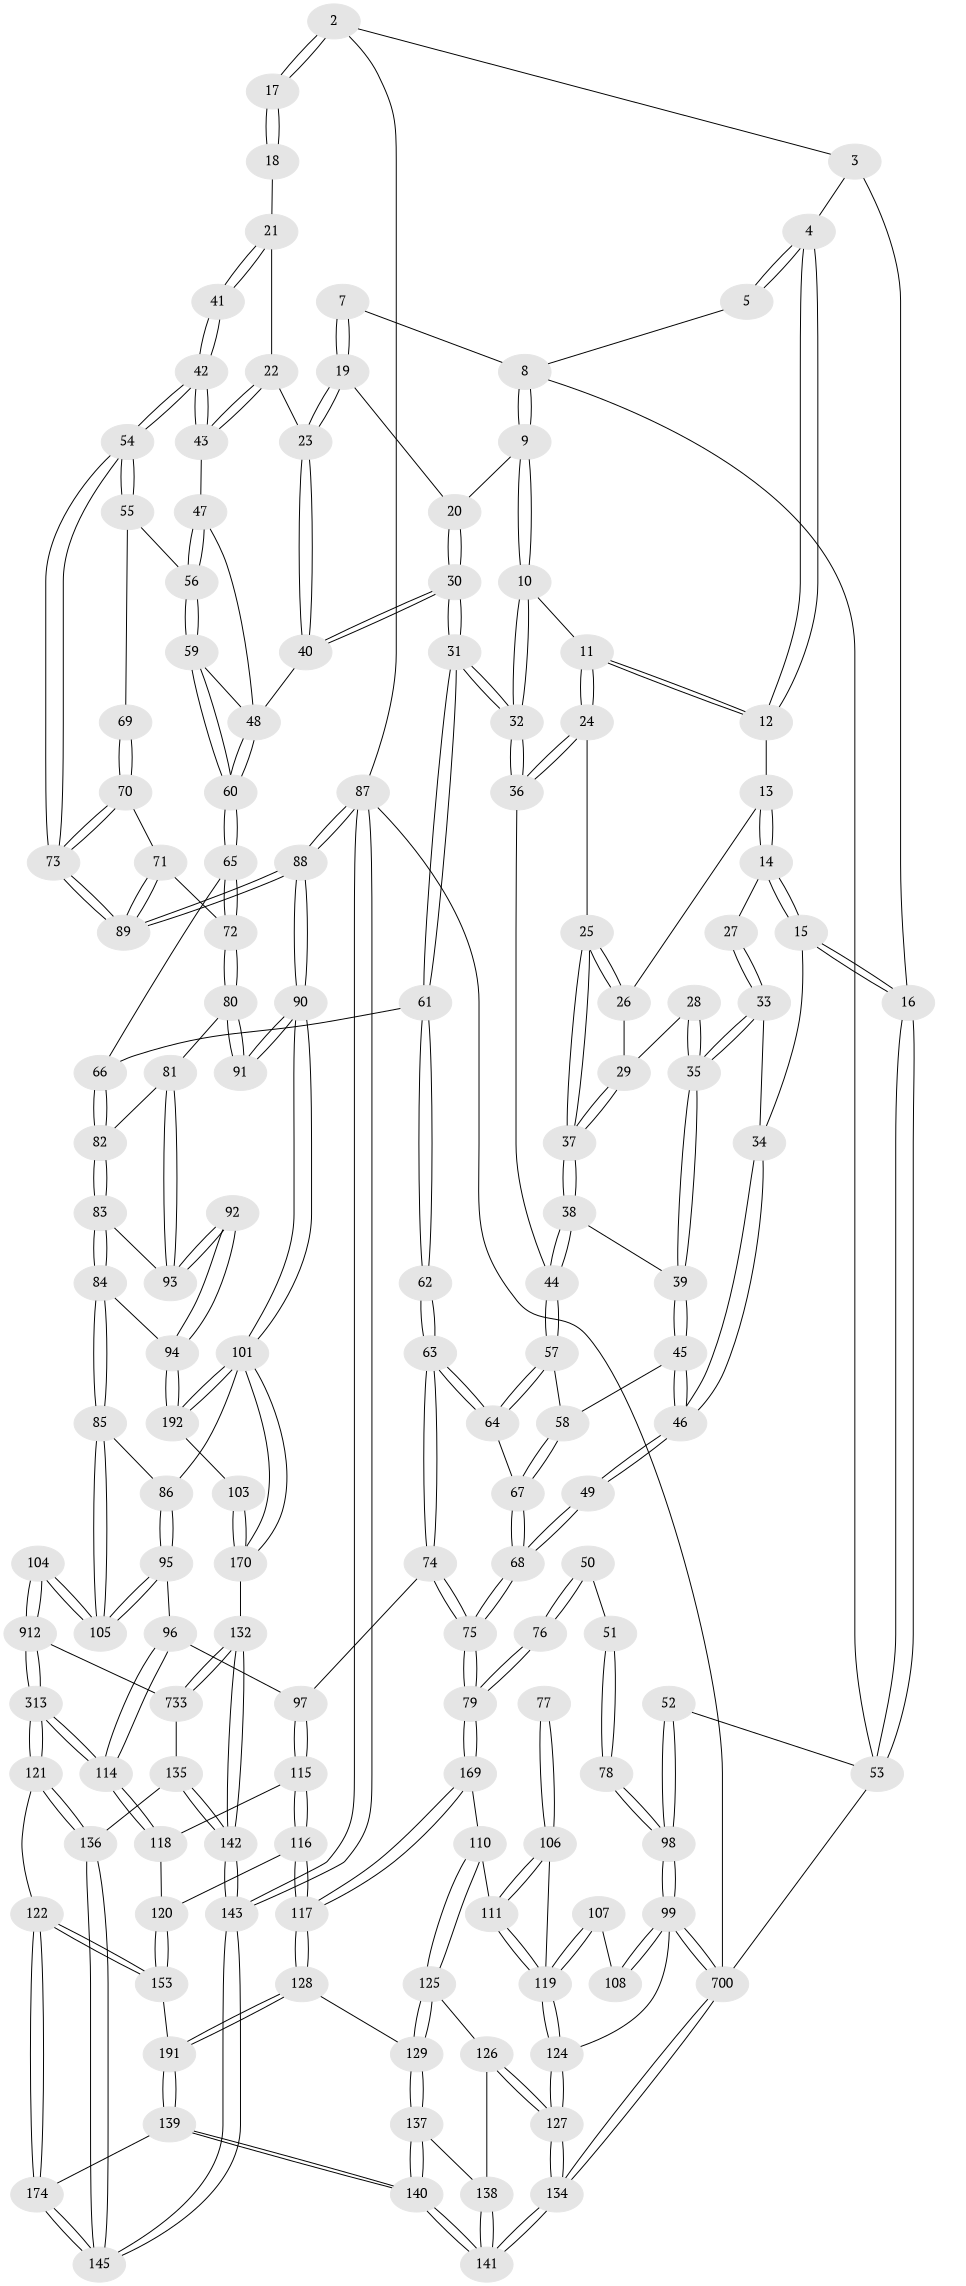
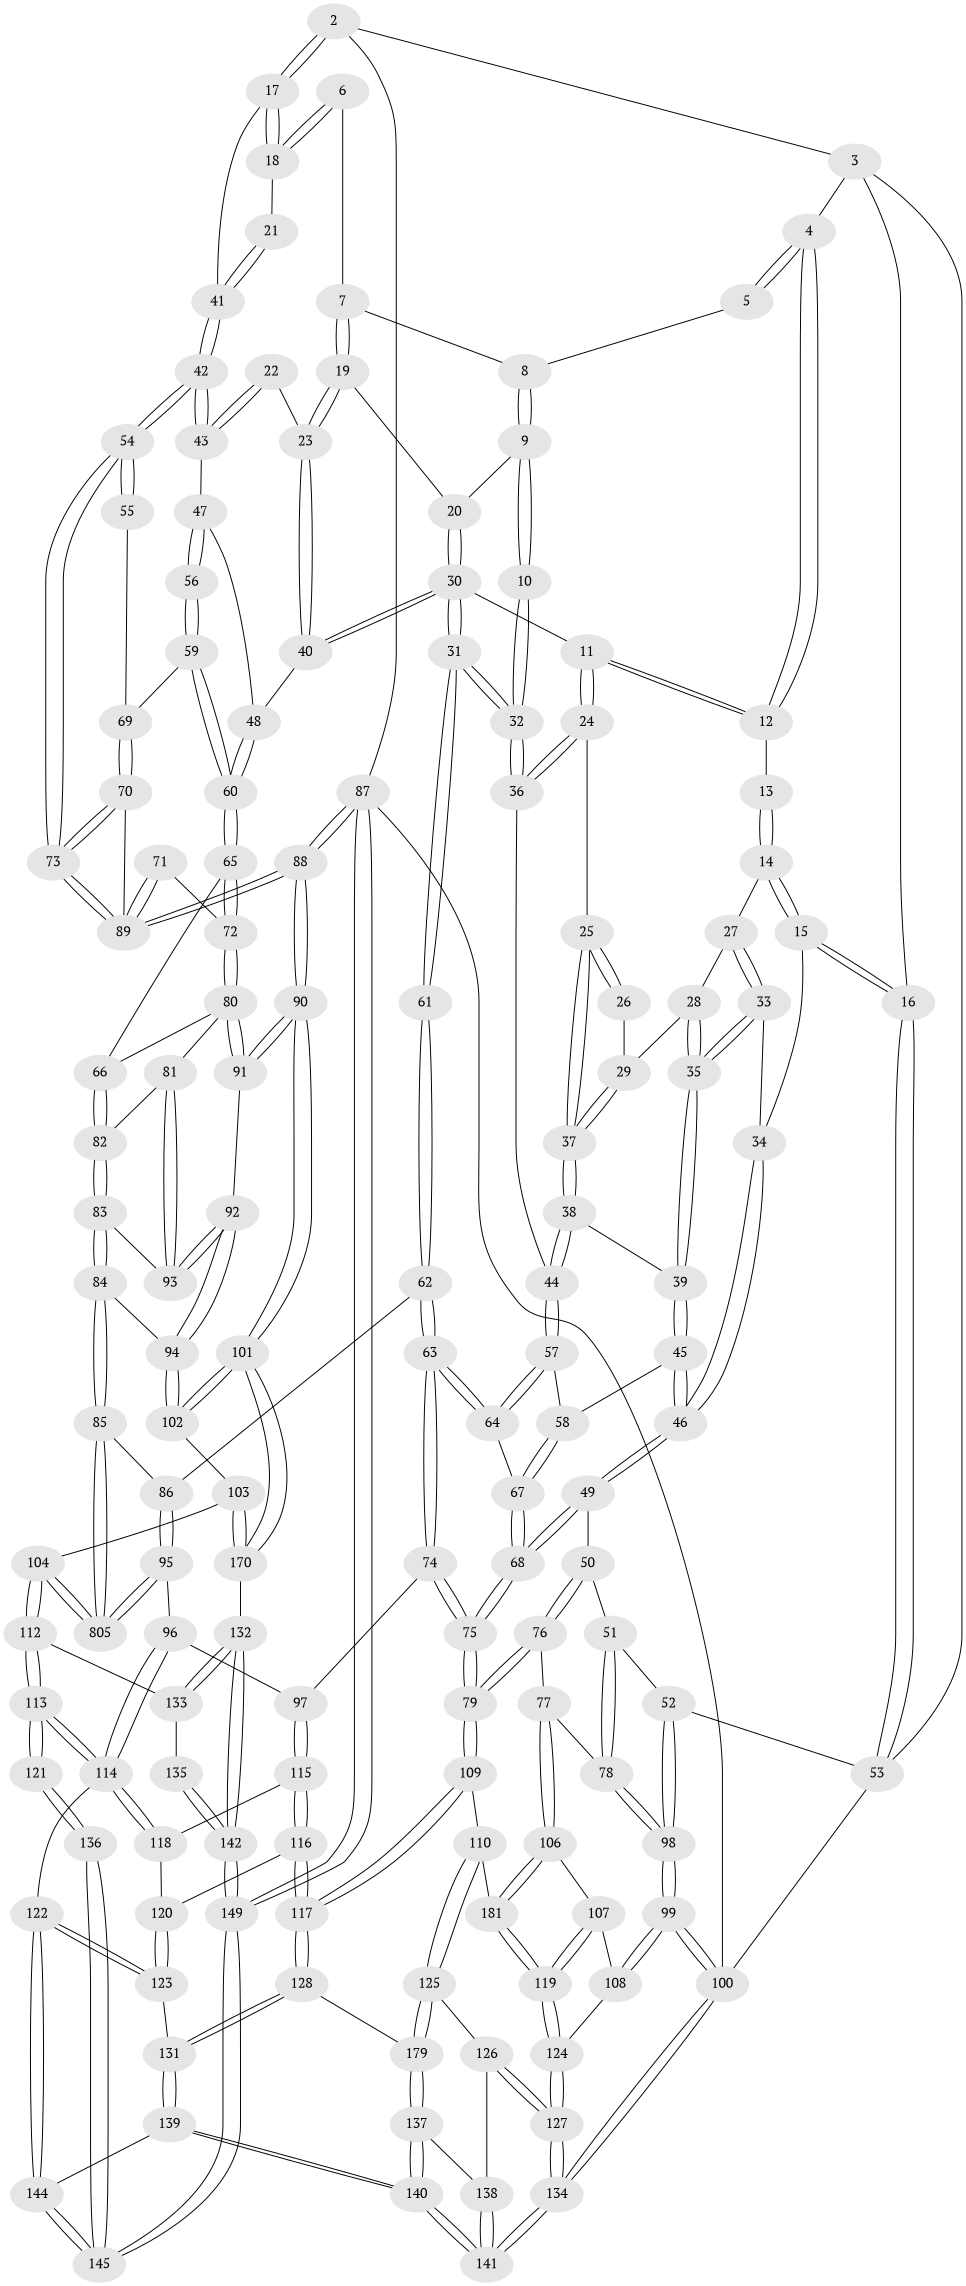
node "6": added
edge "17" -- "41": added
edge "21" -- "22": removed
edge "55" -- "56": removed
edge "10" -- "11": now "30" -- "11"
edge "59" -- "48": now "59" -- "69"
edge "70" -- "71": now "70" -- "89"
edge "13" -- "26": removed
edge "27" -- "28": added
edge "8" -- "53": now "3" -- "53"
edge "61" -- "66": now "80" -- "66"
edge "91" -- "92": added
node "192": label "192" -> "102"
edge "101" -- "86": now "62" -- "86"
edge "49" -- "50": added
edge "103" -- "104": added
node "912": label "912" -> "112"
node "105": label "105" -> "805"
edge "76" -- "77": added
edge "51" -- "52": added
node "313": label "313" -> "113"
node "733": label "733" -> "133"
edge "77" -- "78": added
node "169": label "169" -> "109"
edge "135" -- "136": removed
edge "121" -- "122": now "114" -- "122"
node "143": label "143" -> "149"
node "111": label "111" -> "181"
edge "106" -- "119": now "106" -- "107"
node "153": label "153" -> "123"
node "700": label "700" -> "100"
edge "99" -- "124": now "108" -- "124"
node "191": label "191" -> "131"
node "129": label "129" -> "179"
node "174": label "174" -> "144"
